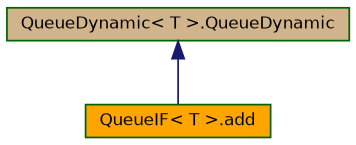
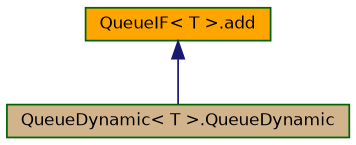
edge "QueueIF< T >.add" -> "QueueDynamic< T >.QueueDynamic": reversed
